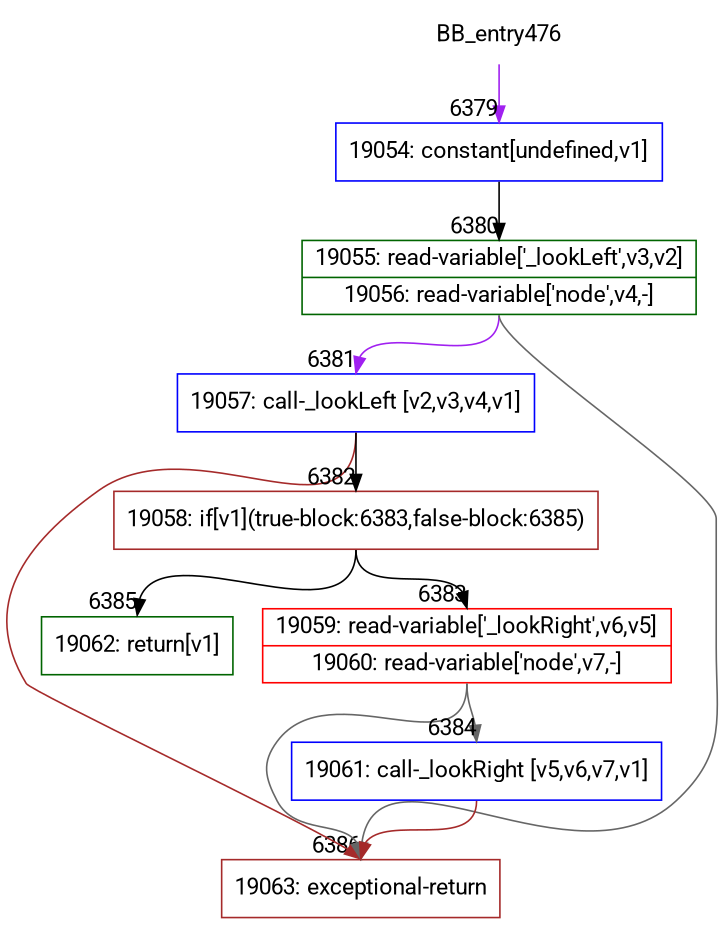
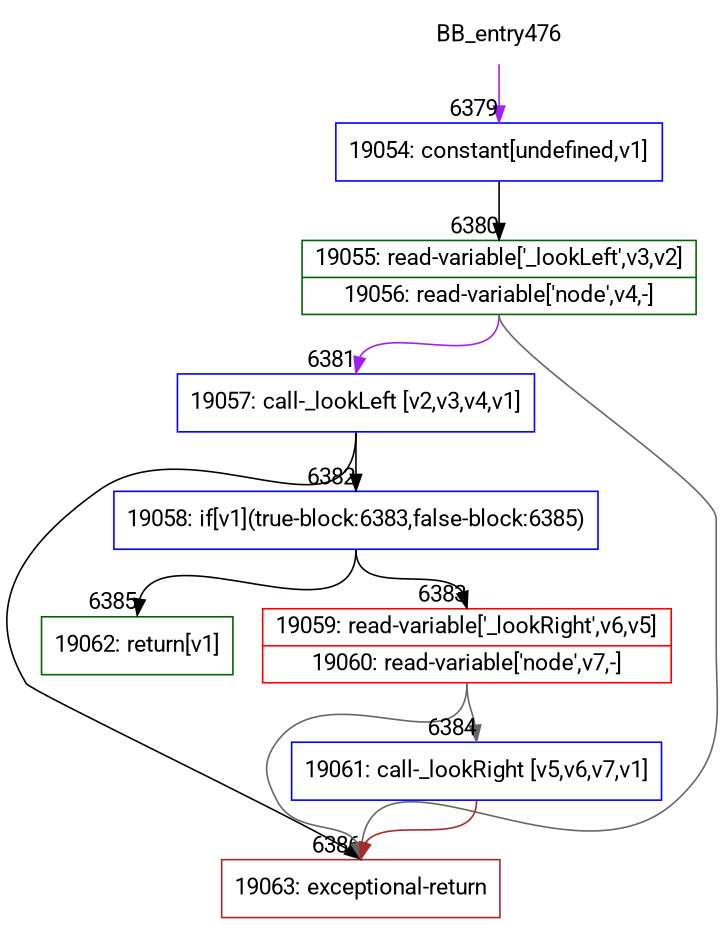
node "19058: if[v1](true-block:6383,false-block:6385)": color brown -> blue
edge "19057: call-_lookLeft [v2,v3,v4,v1]" -> "19063: exceptional-return": color brown -> black
